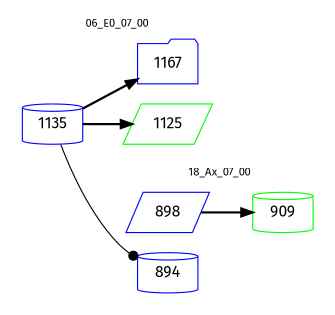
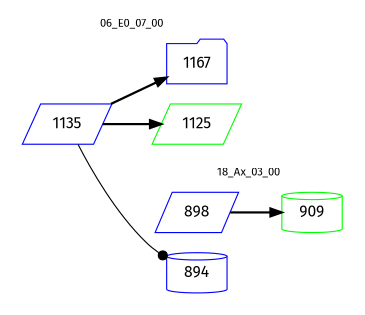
node "1135": shape cylinder -> parallelogram
cluster "18_Ax_07_00": label "18_Ax_07_00" -> "18_Ax_03_00"
